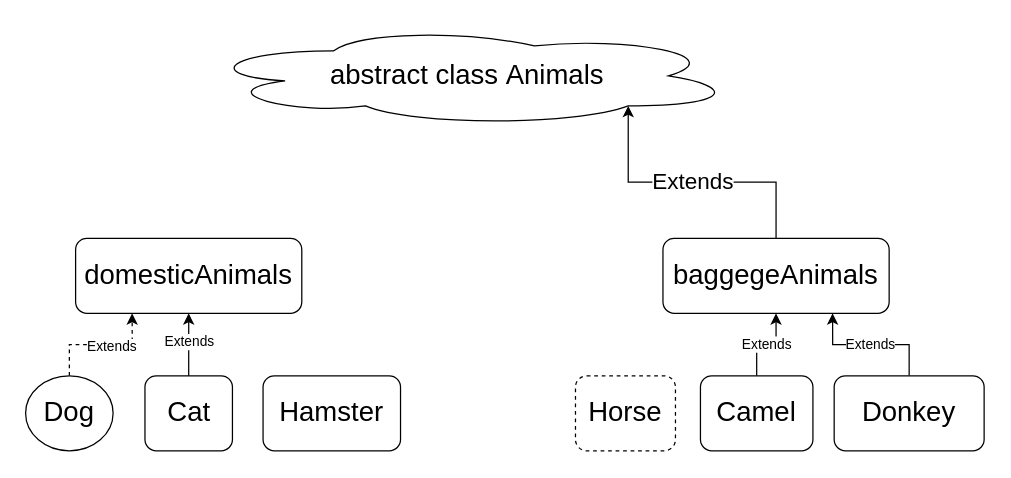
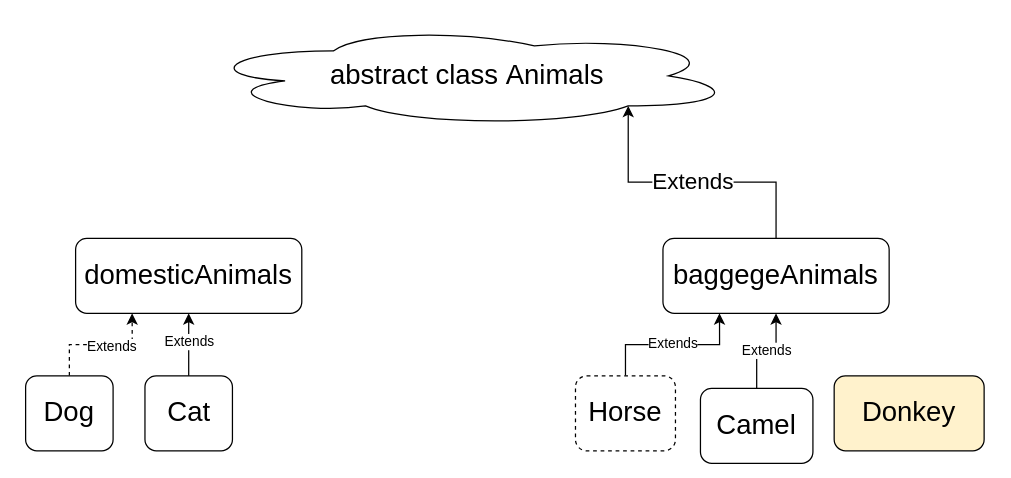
edge "Horse" -> "baggegeAnimals": added, label "Extends"
edge "Donkey" -> "baggegeAnimals": removed, label "Extends"
node "Dog": shape ellipse -> rounded rectangle
node "Hamster": removed
node "Camel": moved (757, 413) -> (757, 426)
node "Donkey": fillcolor #ffffff -> #fff2cc
